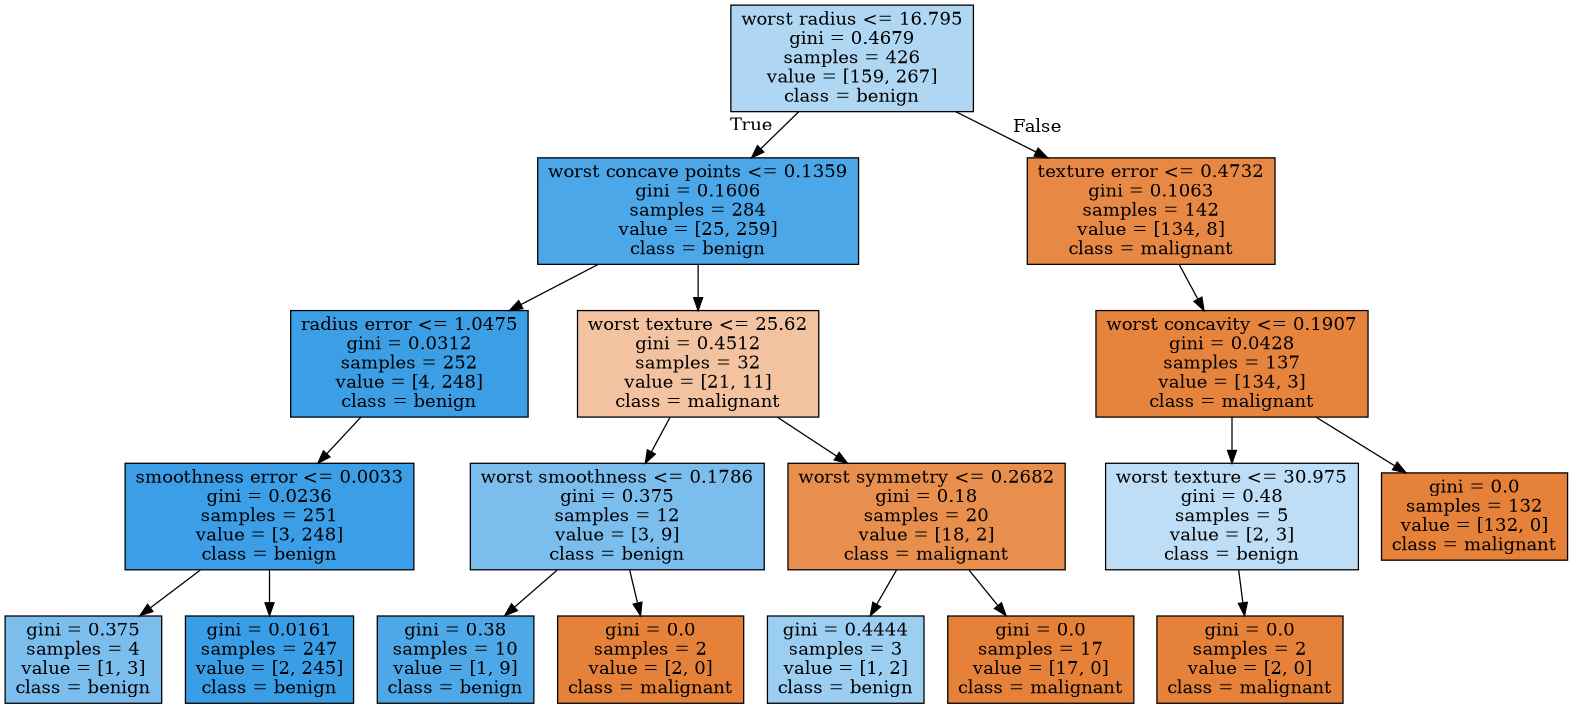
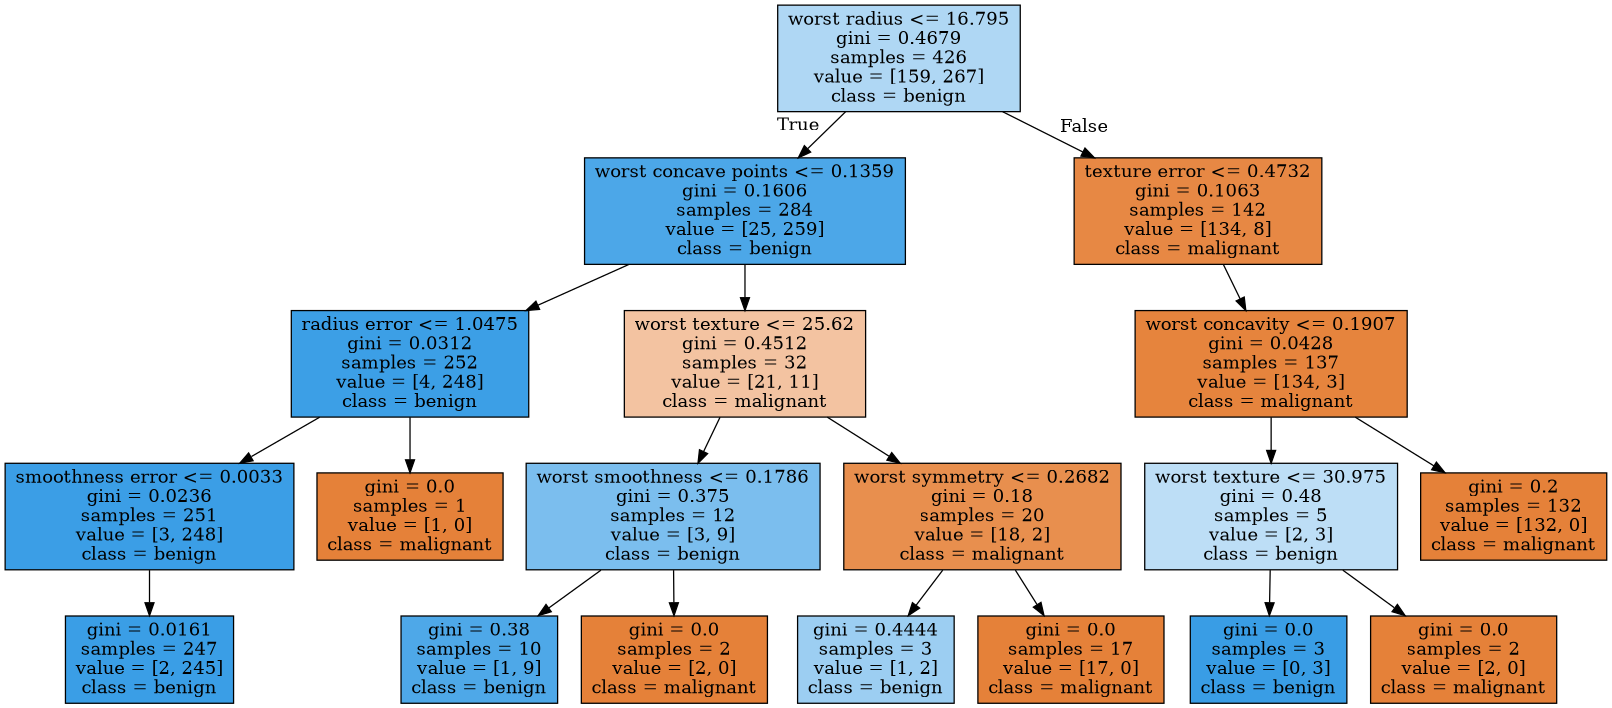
node "gini = 0.0 samples = 1 value = [1, 0] class = malignant": added
node "gini = 0.0 samples = 132 value = [132, 0] class = malignant": label "gini = 0.0 samples = 132 value = [132, 0] class = malignant" -> "gini = 0.2 samples = 132 value = [132, 0] class = malignant"
node "gini = 0.375 samples = 4 value = [1, 3] class = benign": removed
node "gini = 0.0 samples = 3 value = [0, 3] class = benign": added
